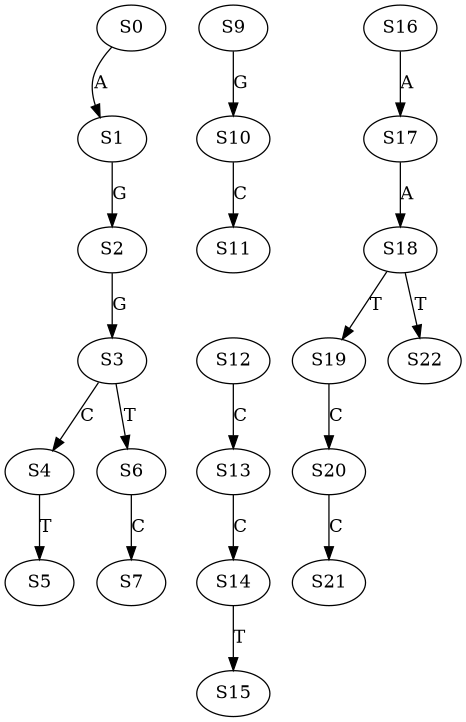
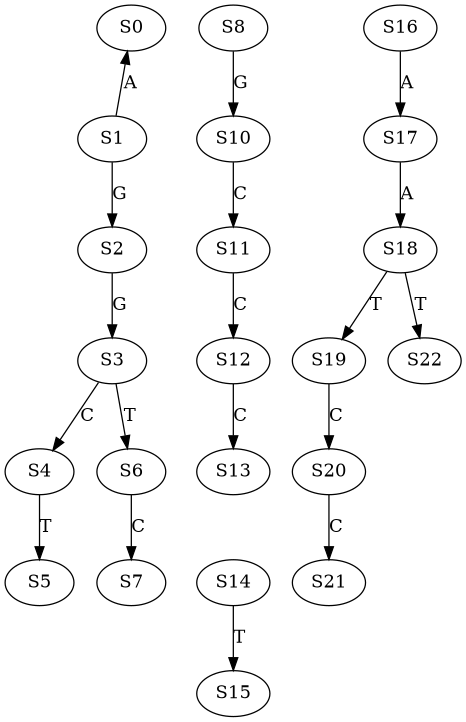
node "S9": label "S9" -> "S8"
edge "S0" -> "S1": reversed
edge "S11" -> "S12": added, label "C"
edge "S13" -> "S14": removed, label "C"
